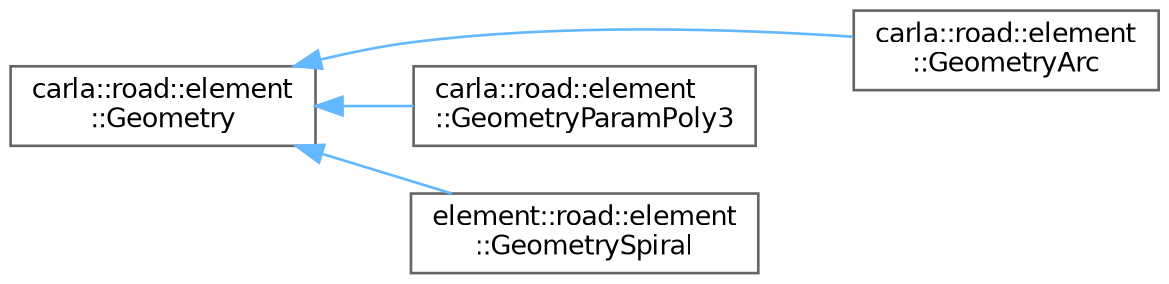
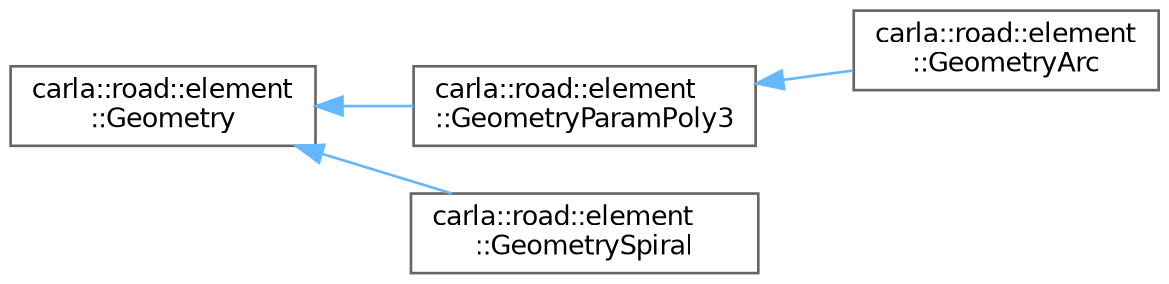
edge "carla::road::element ::GeometryArc" -> "carla::road::element ::Geometry": now "carla::road::element ::GeometryArc" -> "carla::road::element ::GeometryParamPoly3"
node "element::road::element ::GeometrySpiral": label "element::road::element ::GeometrySpiral" -> "carla::road::element ::GeometrySpiral"
